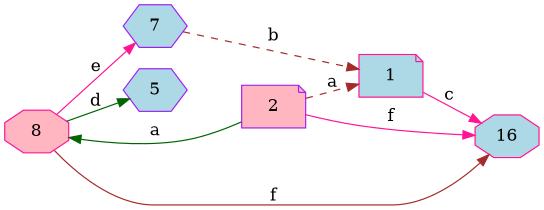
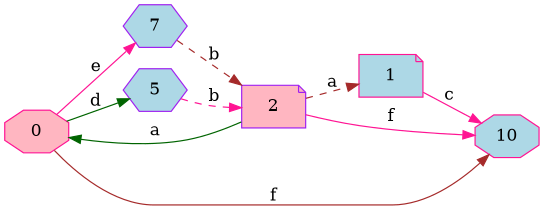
edge "7" -> "1": now "7" -> "2"
edge "5" -> "2": added, label "b"
node "8": label "8" -> "0"
node "16": label "16" -> "10"
